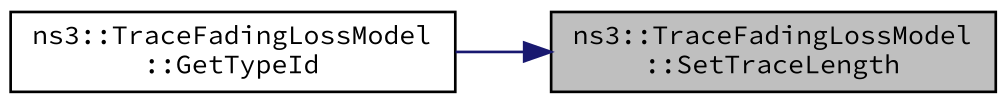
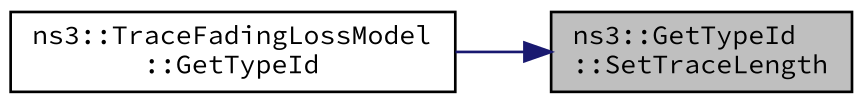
node "ns3::TraceFadingLossModel ::SetTraceLength": label "ns3::TraceFadingLossModel ::SetTraceLength" -> "ns3::GetTypeId ::SetTraceLength"
